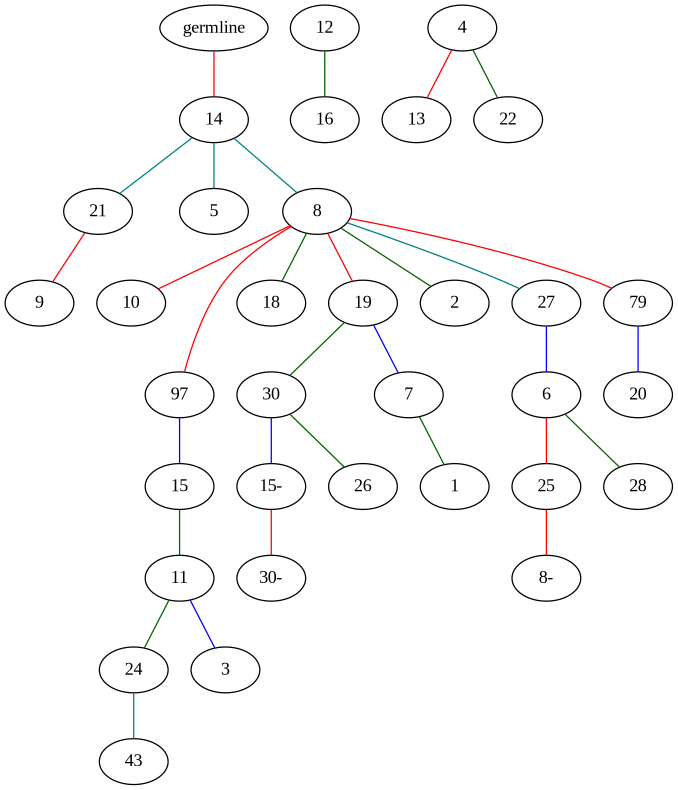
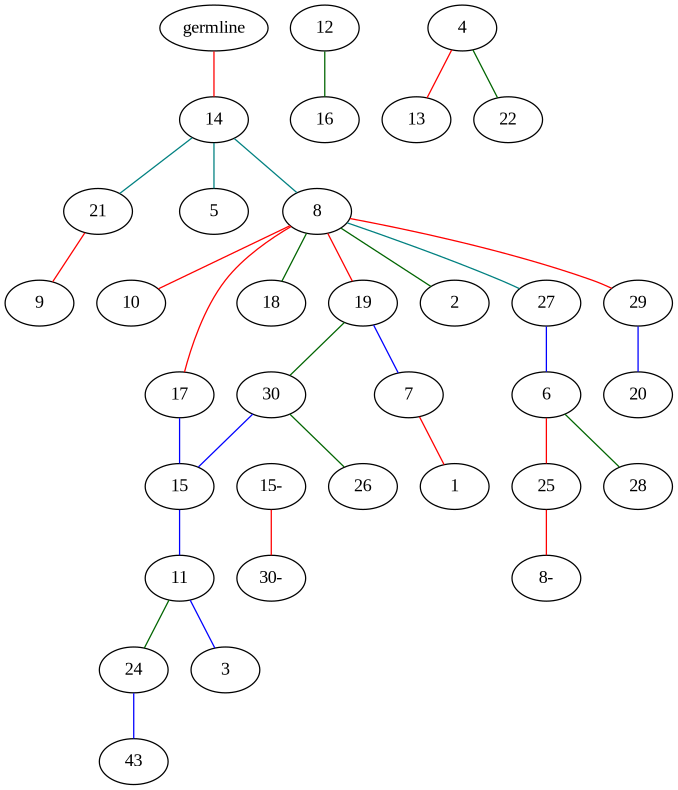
node "79": label "79" -> "29"
node "97": label "97" -> "17"
edge "30" -- "15-": now "30" -- "15"
edge "7" -- "1": color darkgreen -> red
edge "15" -- "11": color darkgreen -> blue
edge "24" -- "43": color teal -> blue
